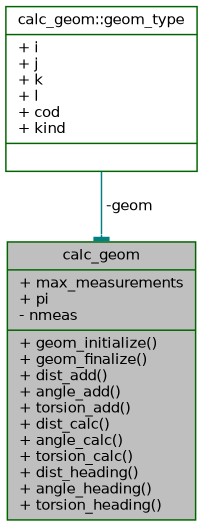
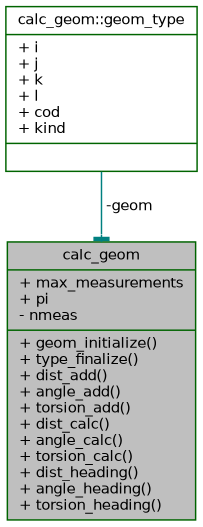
node "calc_geom": text "+ geom_finalize()" -> "+ type_finalize()"
